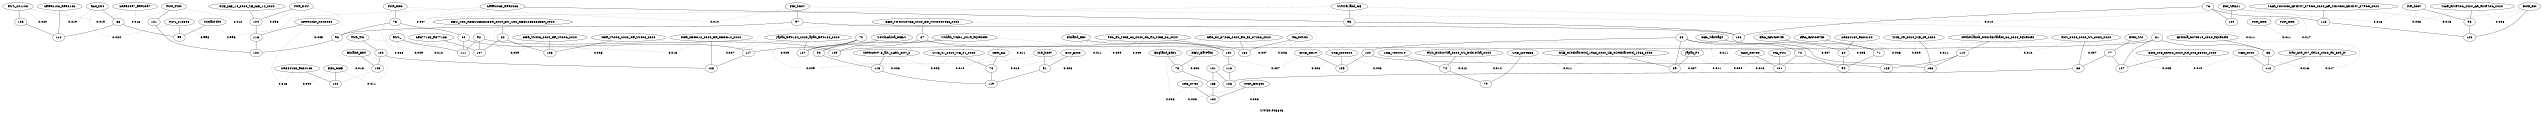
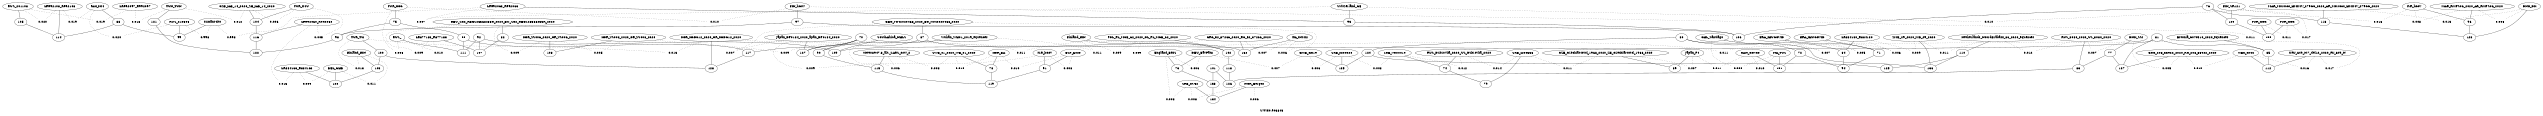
node "FIN_SR821": label "FIN_SR821" -> "FIN_SR121"
node "130": added
edge "82" -- "108": removed
edge "80" -- "89": removed
edge "103" -- "120": style dotted -> solid
